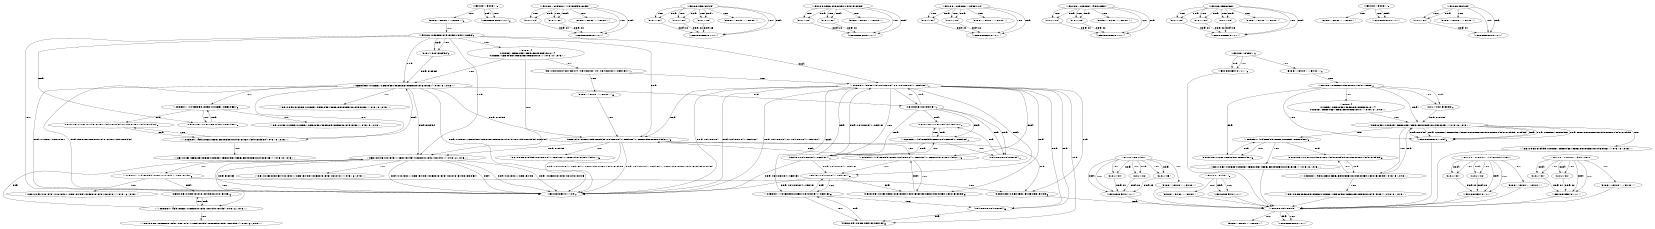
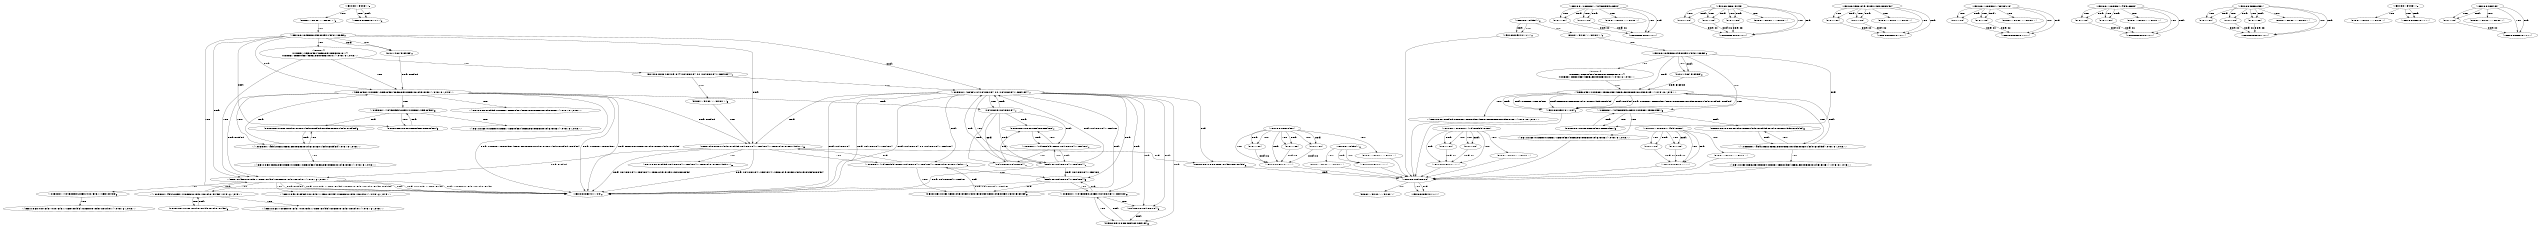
edge "(<operator>.indirectFieldAccess,m_overlay->setOverride)" -> "(FIELD_IDENTIFIER,setOverride,setOverride)": removed, label "AST:"
edge "(<operator>.indirectFieldAccess,m_overlay->setOverride)" -> "(FIELD_IDENTIFIER,TouchOverride,TouchOverride)": removed, label "CFG:"
